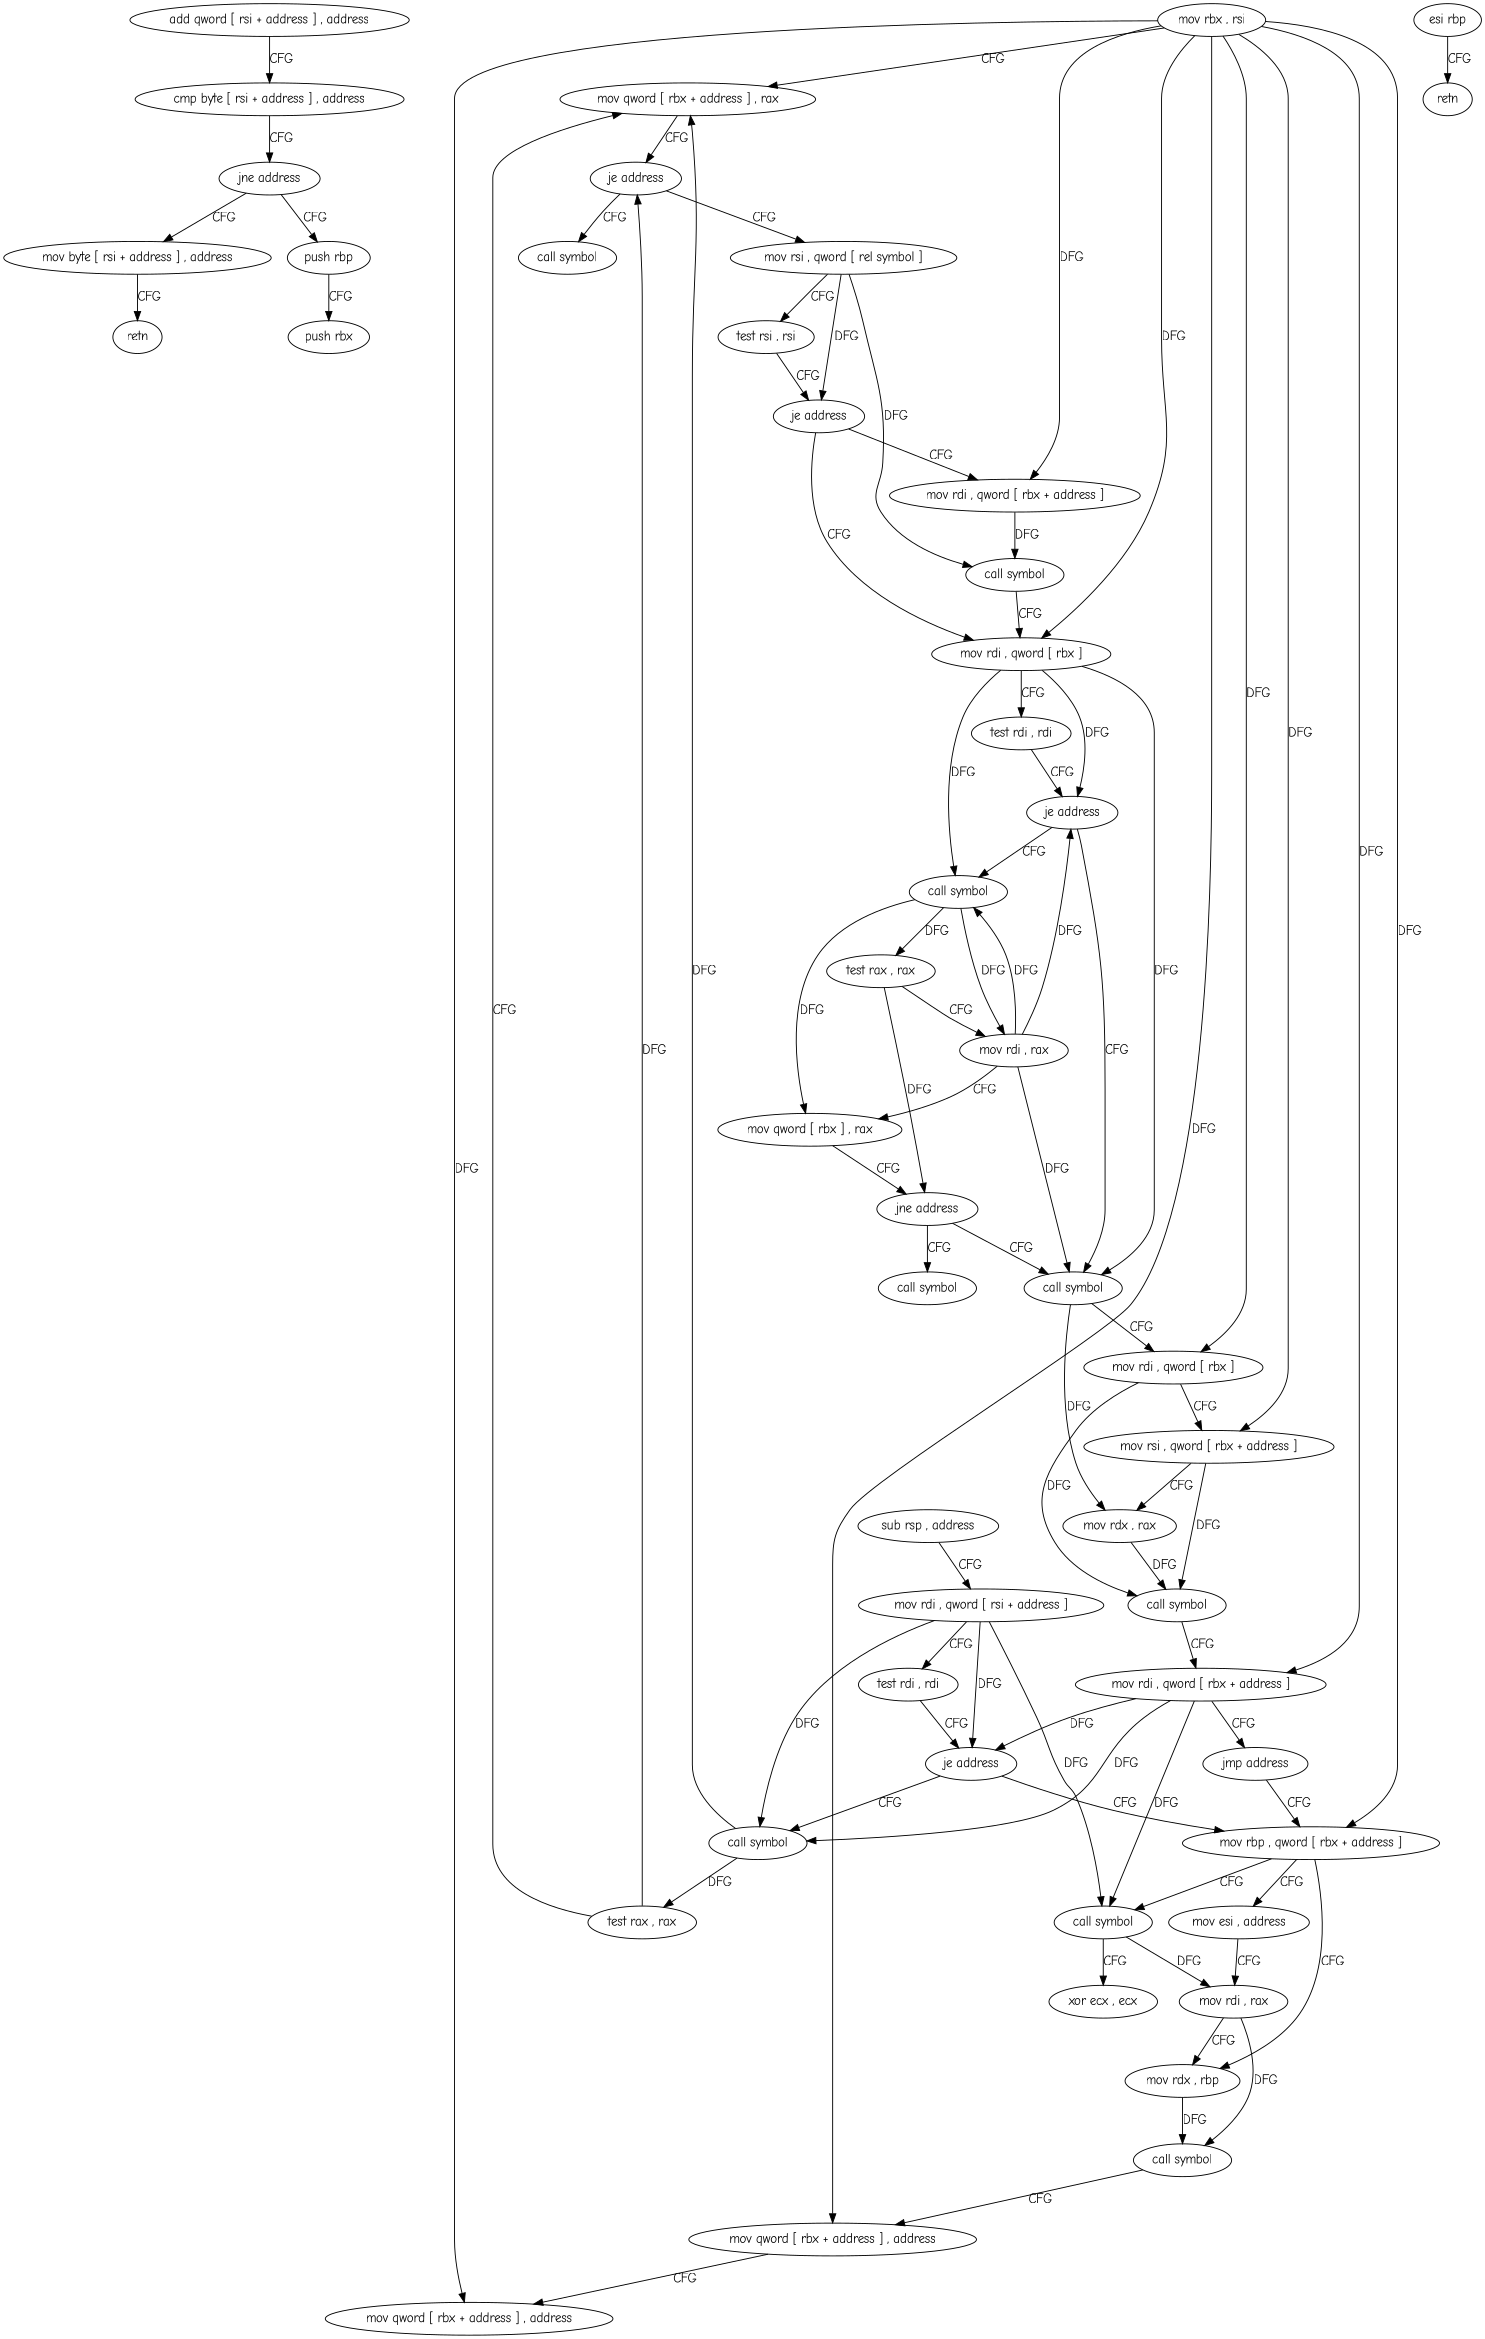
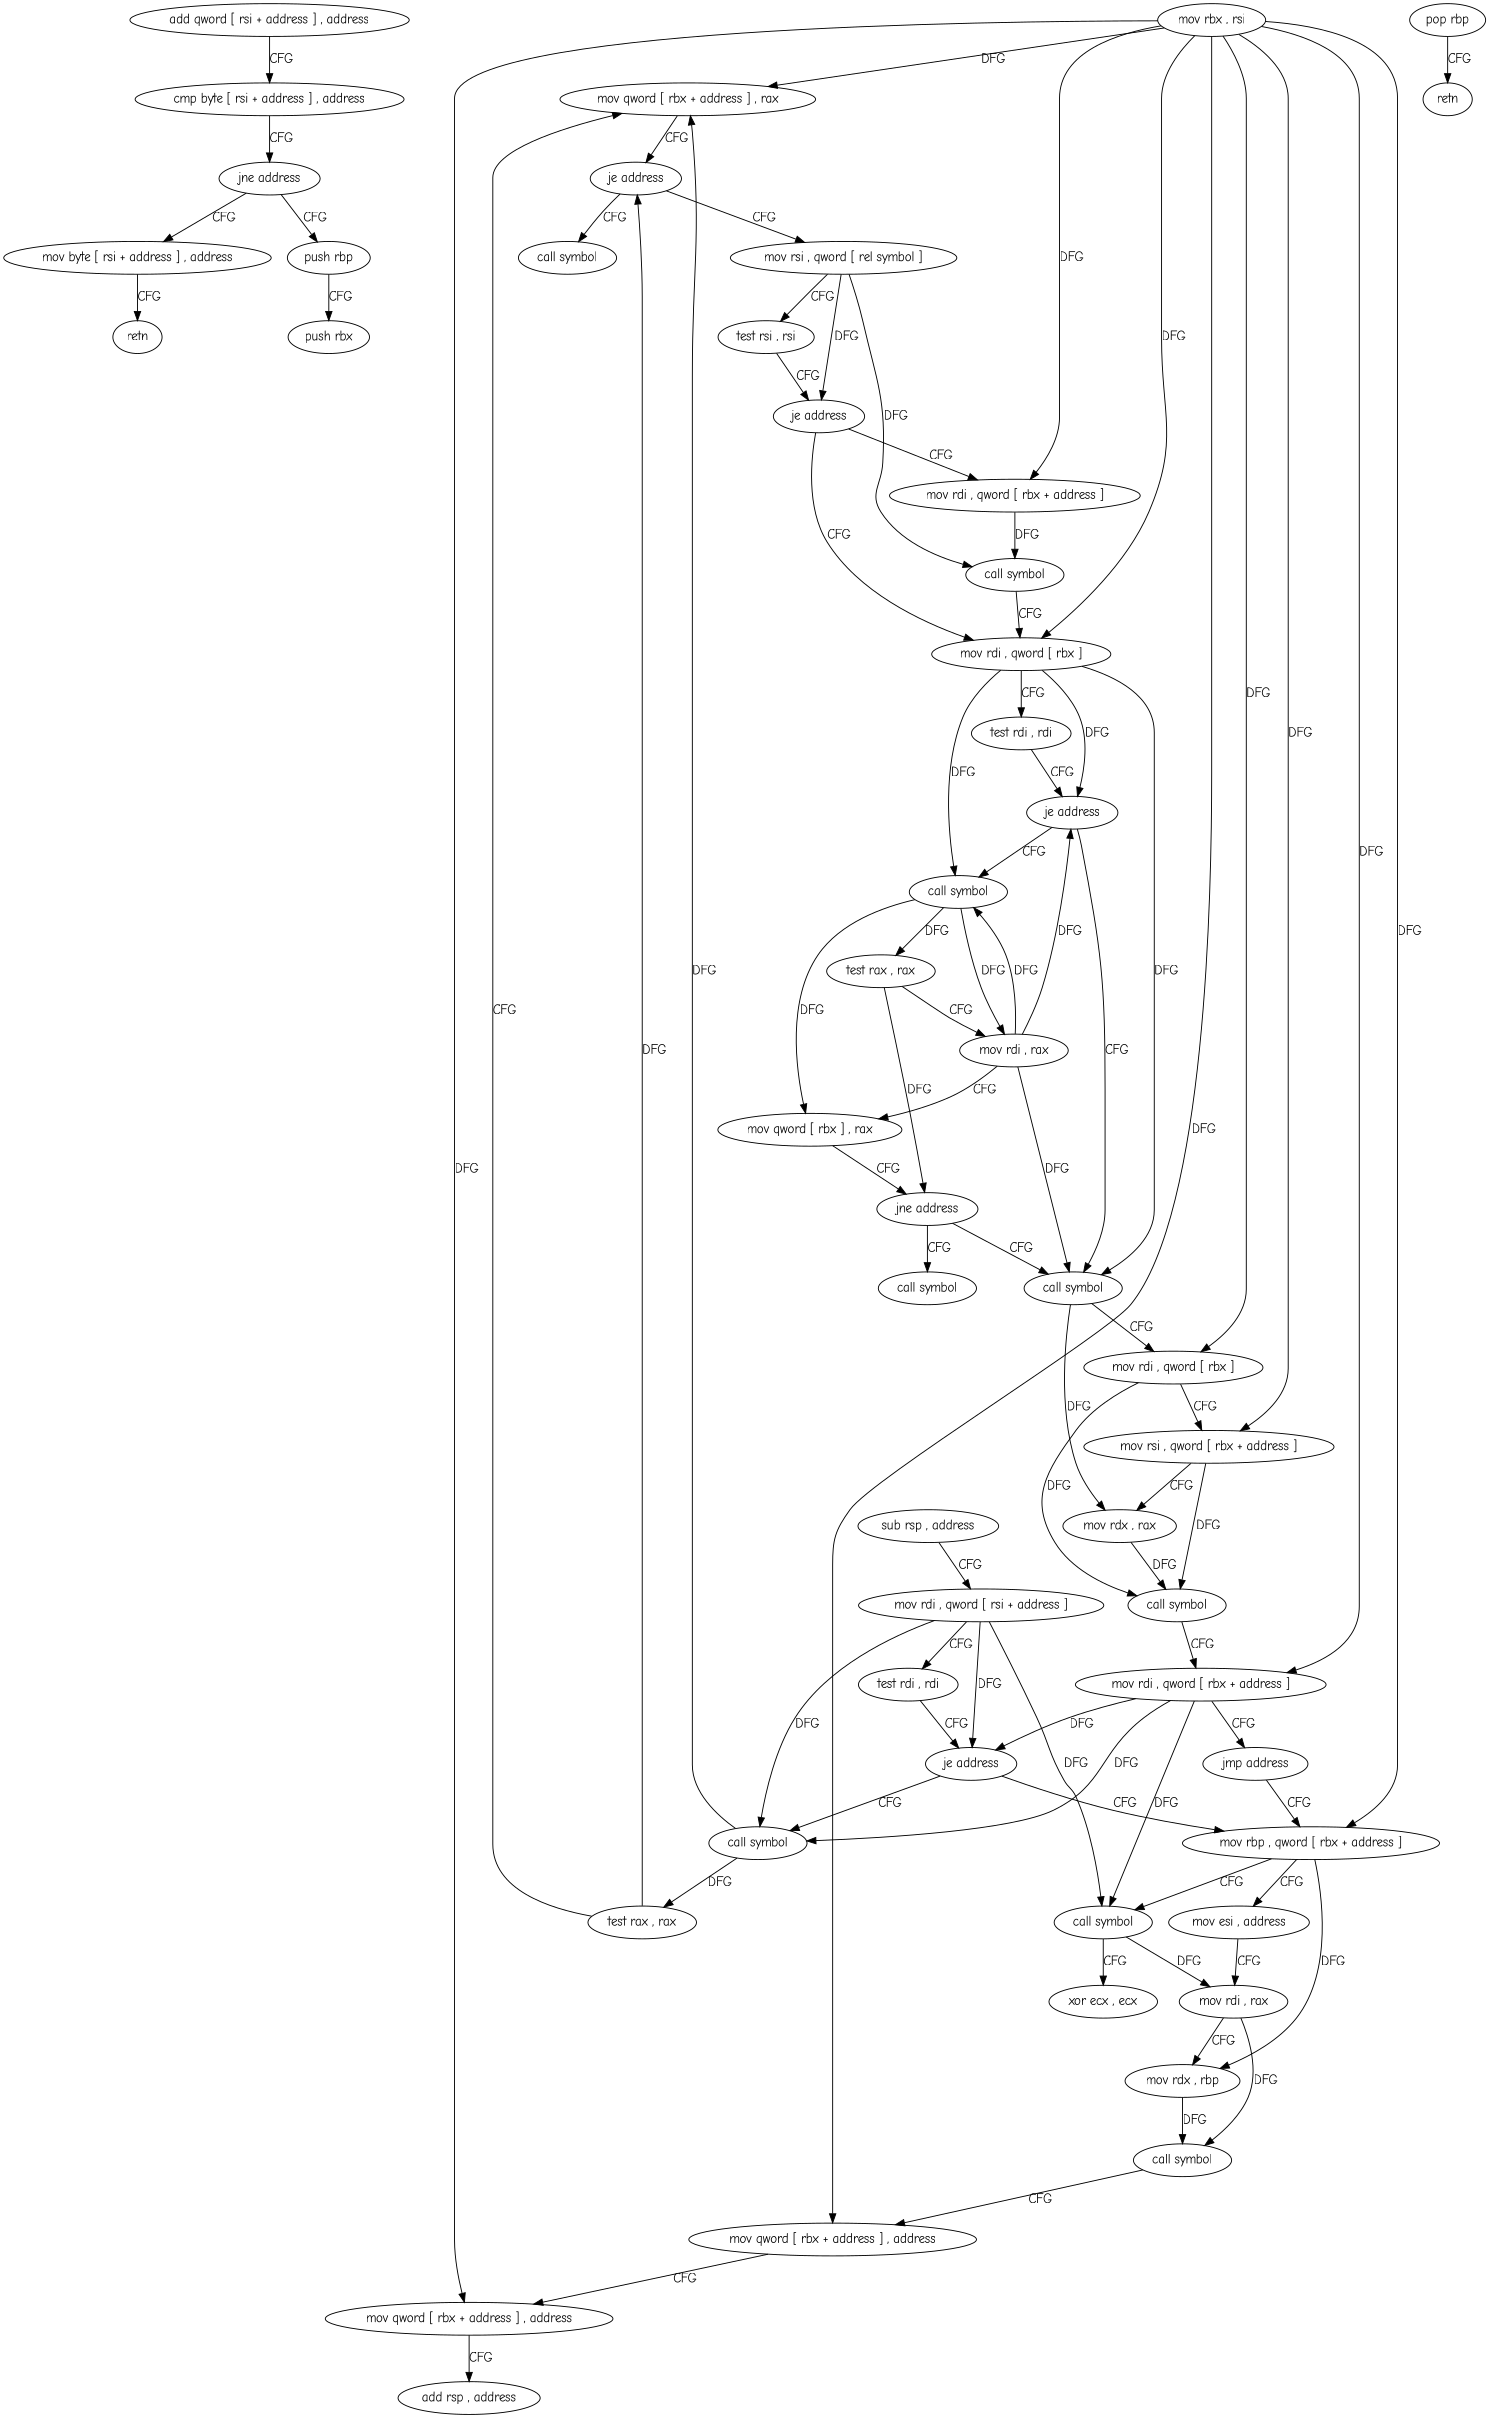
node "esi rbp": label "esi rbp" -> "pop rbp"
edge "mov rbx , rsi" -> "mov qword [ rbx + address ] , rax": label "CFG" -> "DFG"
edge "mov rbp , qword [ rbx + address ]" -> "mov rdx , rbp": label "CFG" -> "DFG"
node "add rsp , address": added
